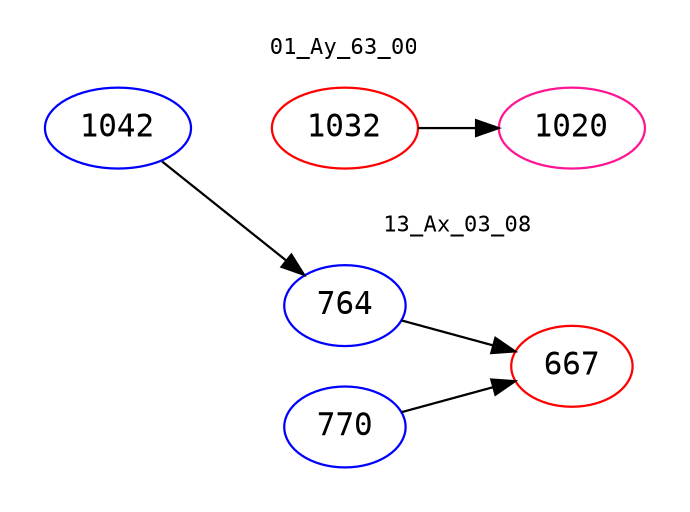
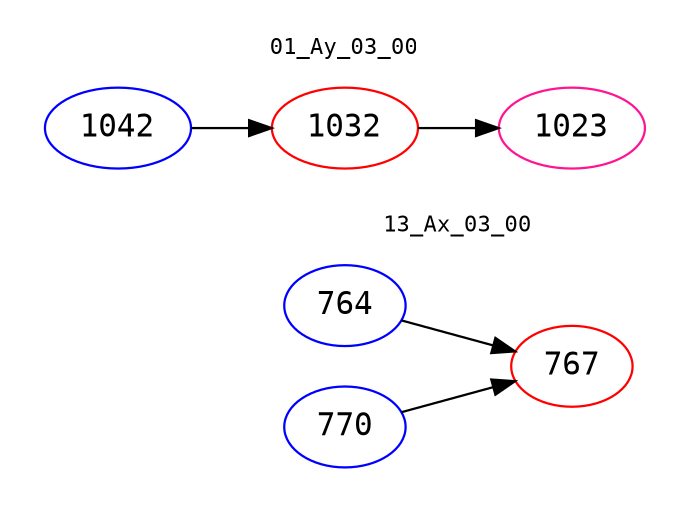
cluster "01_Ay_63_00": label "01_Ay_63_00" -> "01_Ay_03_00"
node "1020": label "1020" -> "1023"
edge "1042" -> "764": now "1042" -> "1032"
cluster "13_Ax_03_08": label "13_Ax_03_08" -> "13_Ax_03_00"
node "667": label "667" -> "767"
